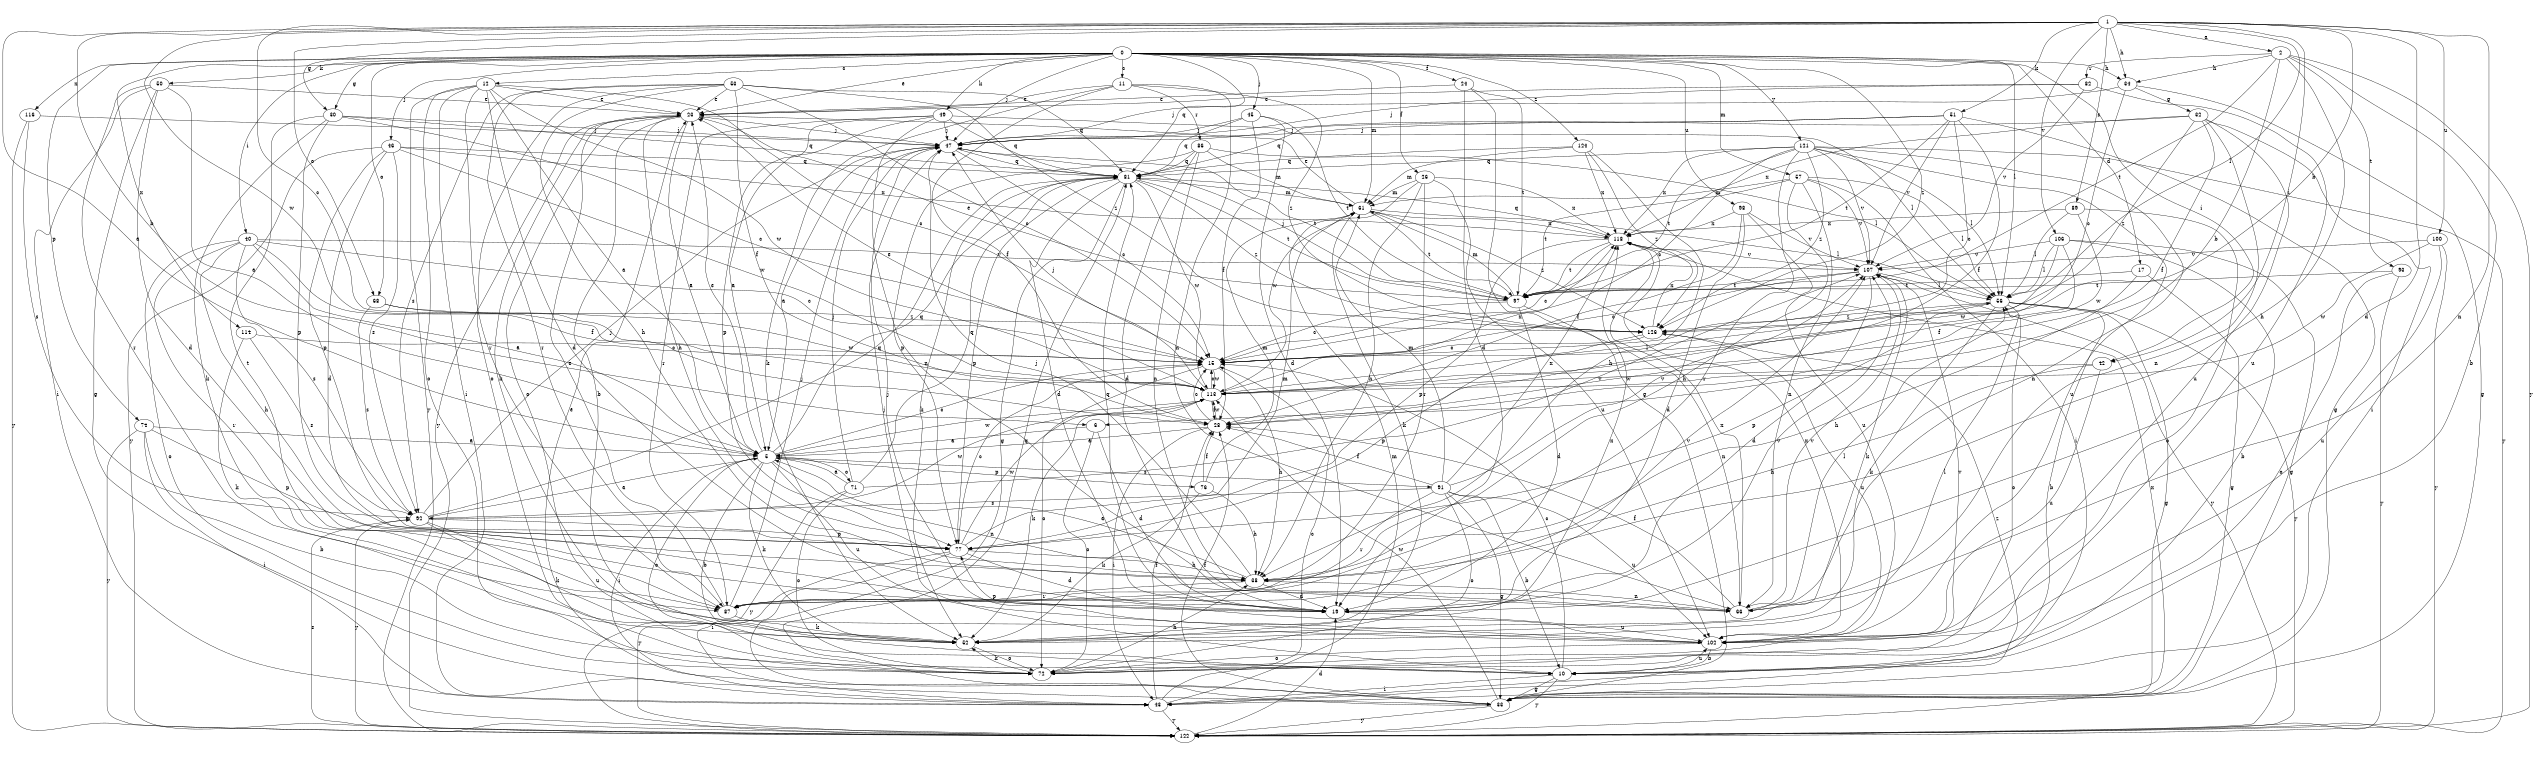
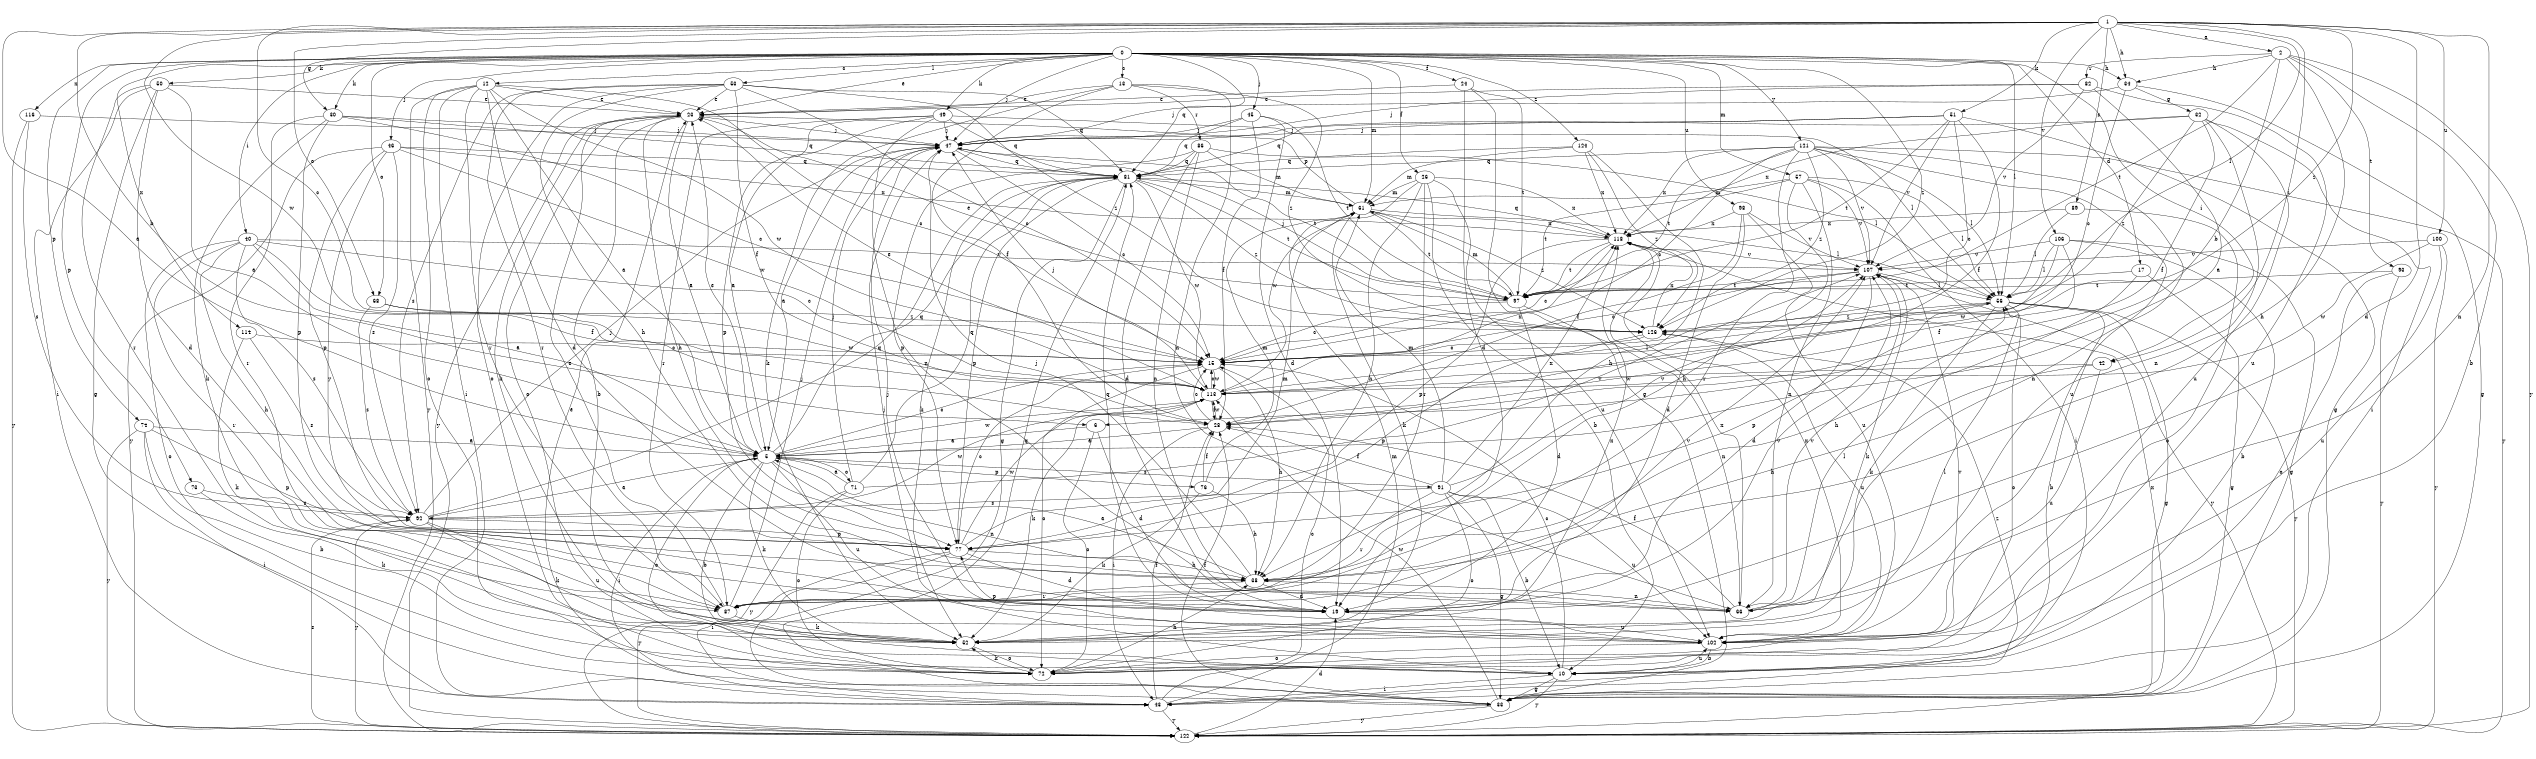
edge "0" -> "53": added, label "l"
edge "0" -> "30": label "g" -> "k"
node "11": label "11" -> "13"
edge "61" -> "23": label "e" -> "p"
edge "1" -> "126": label "b" -> "z"
edge "89" -> "113": removed, label "w"
edge "30" -> "87": label "t" -> "r"
edge "46" -> "19": label "d" -> "y"
edge "26" -> "10": added, label "b"
edge "82" -> "5": added, label "a"
edge "81" -> "19": removed, label "d"
node "73": added
